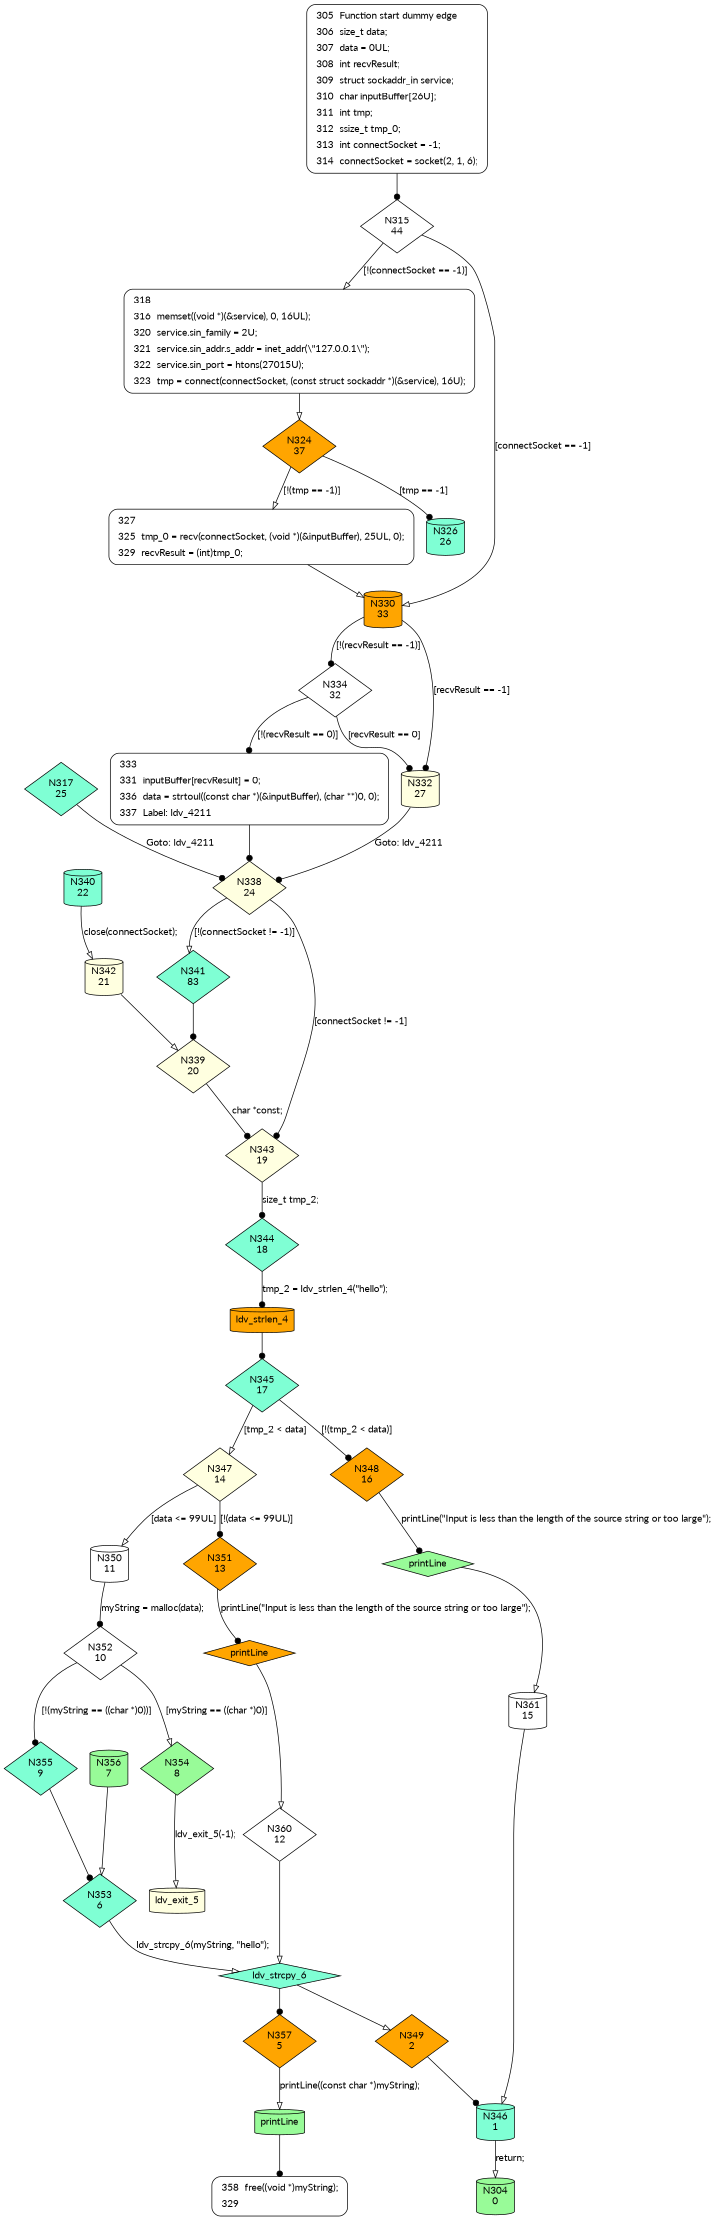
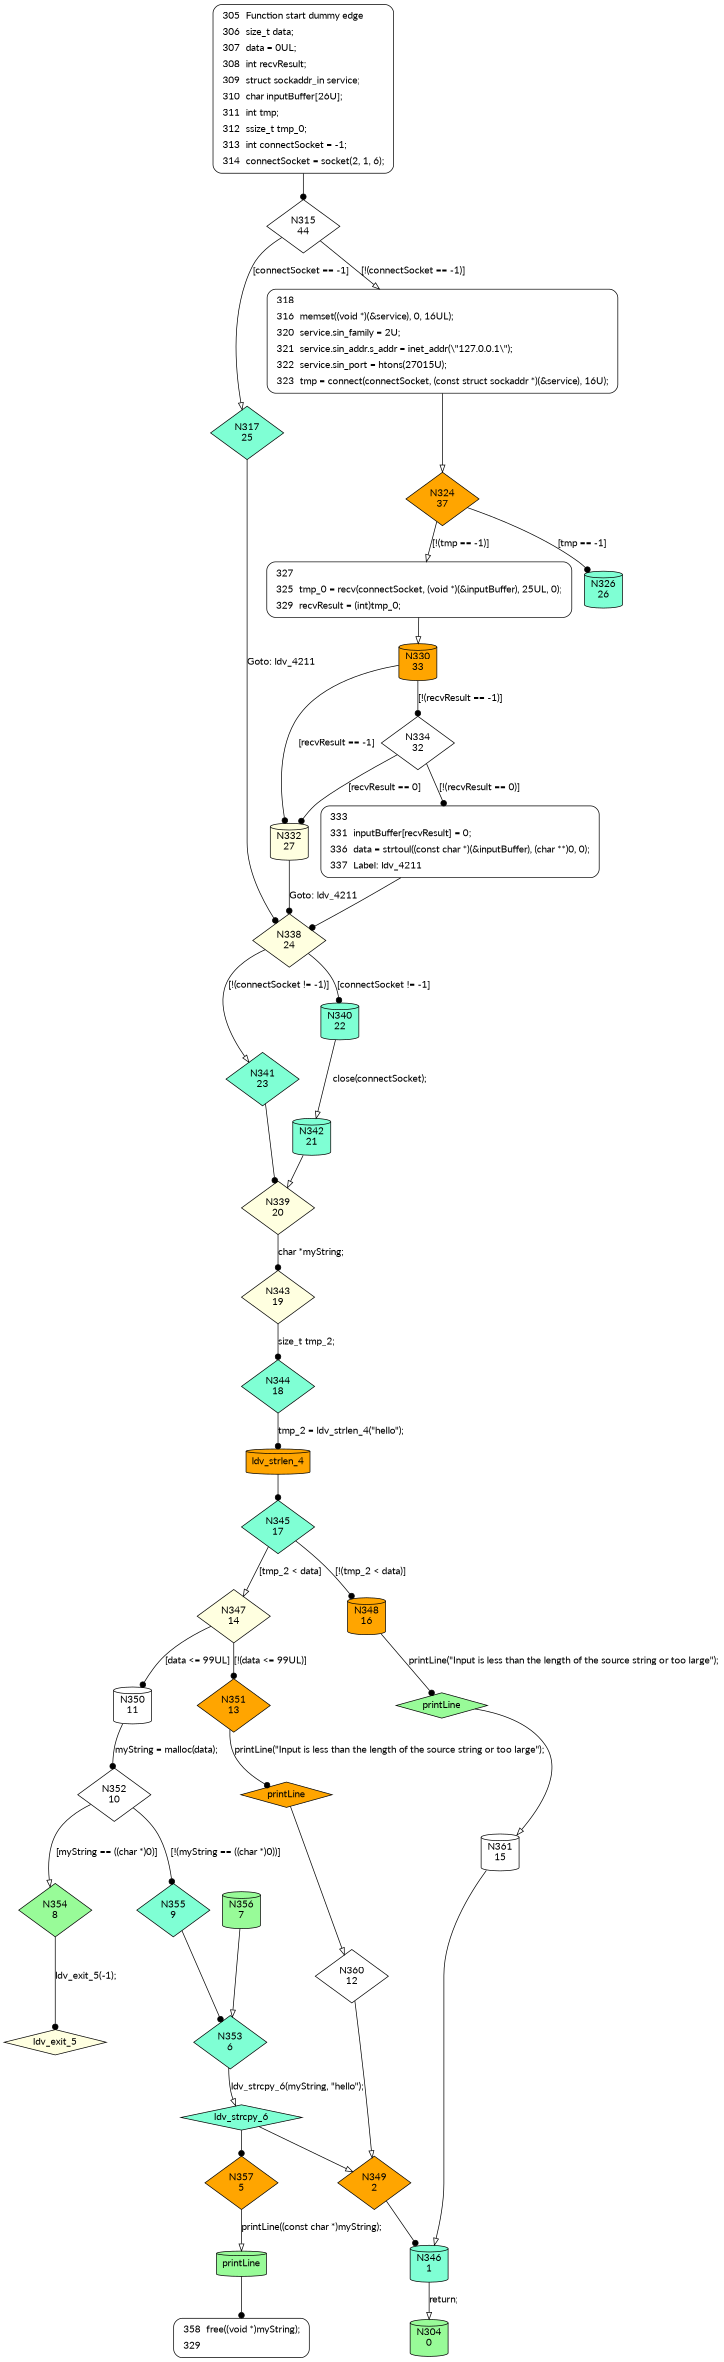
edge "N315 44" -> "N330 33": now "N315 44" -> "N317 25"
node "N342 21": fillcolor lightyellow -> aquamarine
node "N341 83": label "N341 83" -> "N341 23"
edge "N338 24" -> "N343 19": now "N338 24" -> "N340 22"
edge "N339 20" -> "N343 19": label "char *const;" -> "char *myString;"
node "N348 16": shape diamond -> cylinder
edge "N347 14" -> "N350 11": arrowhead onormal -> dot
edge "N354 8" -> "ldv_exit_5": arrowhead onormal -> dot
node "ldv_exit_5": shape cylinder -> diamond
edge "N360 12" -> "ldv_strcpy_6": now "N360 12" -> "N349 2"
